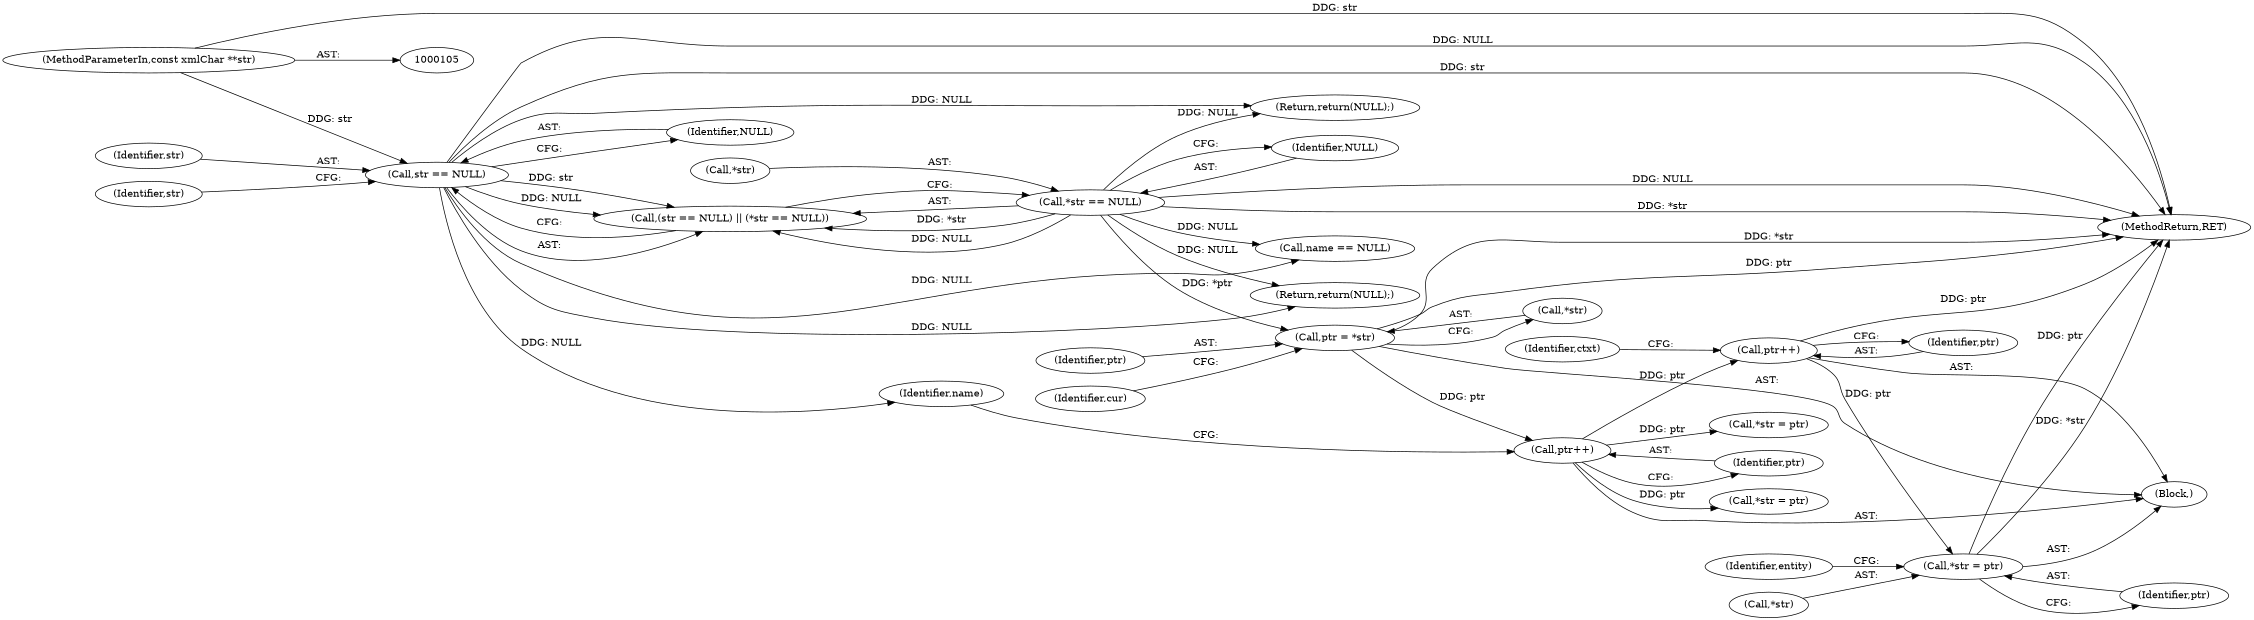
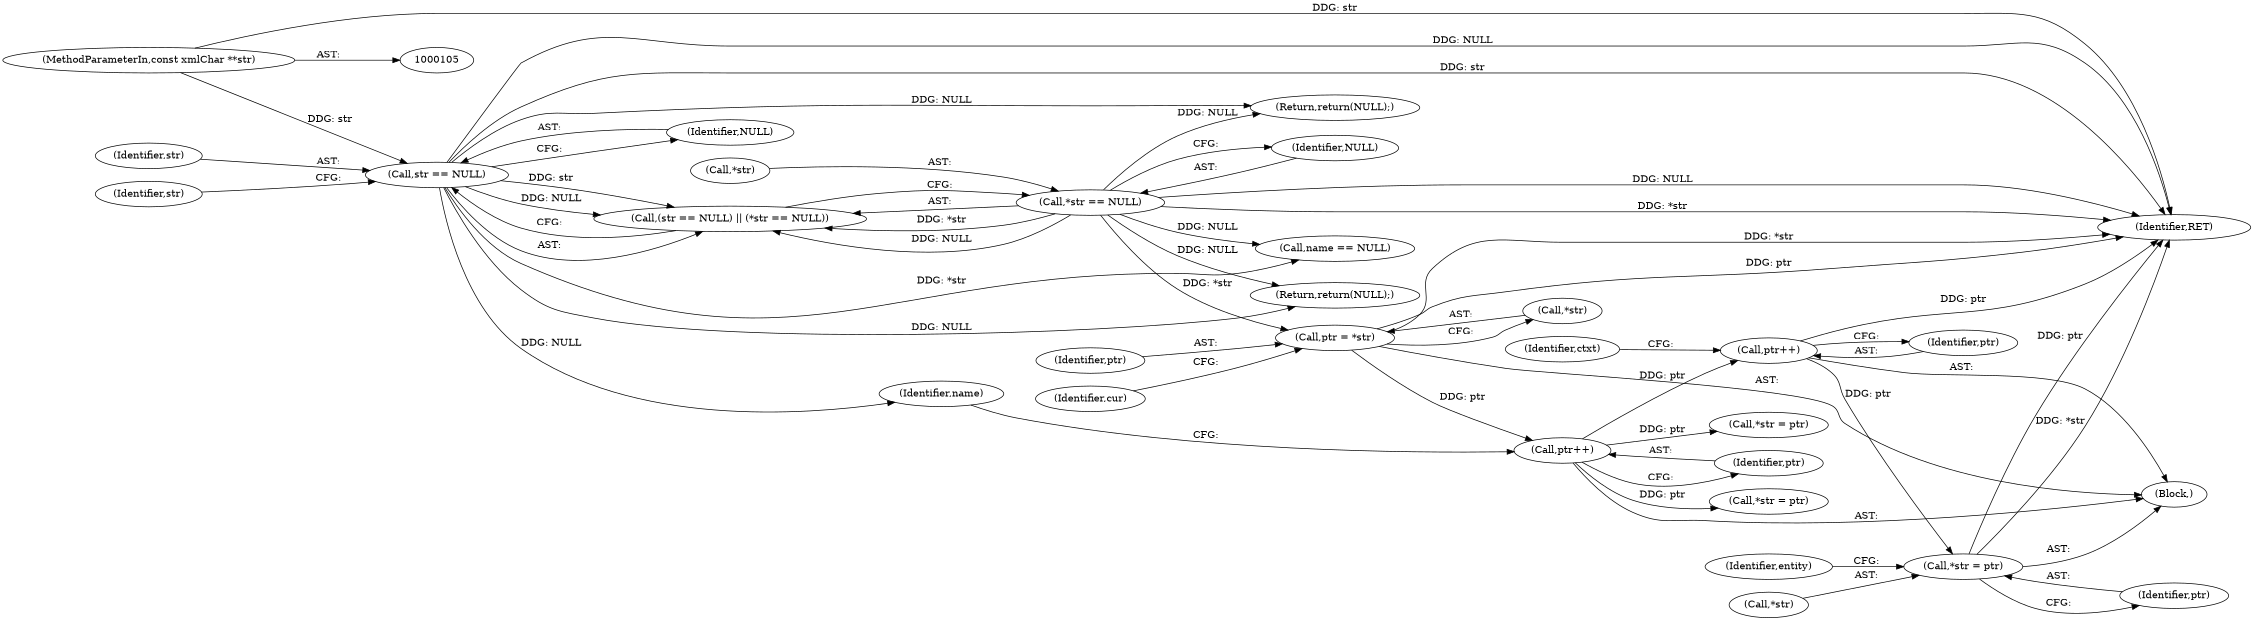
node "(MethodReturn,RET)": label "(MethodReturn,RET)" -> "(Identifier,RET)"
edge "(Call,str == NULL)" -> "(Call,name == NULL)": label "DDG: NULL" -> "DDG: *str"
edge "(Call,*str == NULL)" -> "(Call,ptr = *str)": label "DDG: *ptr" -> "DDG: *str"
